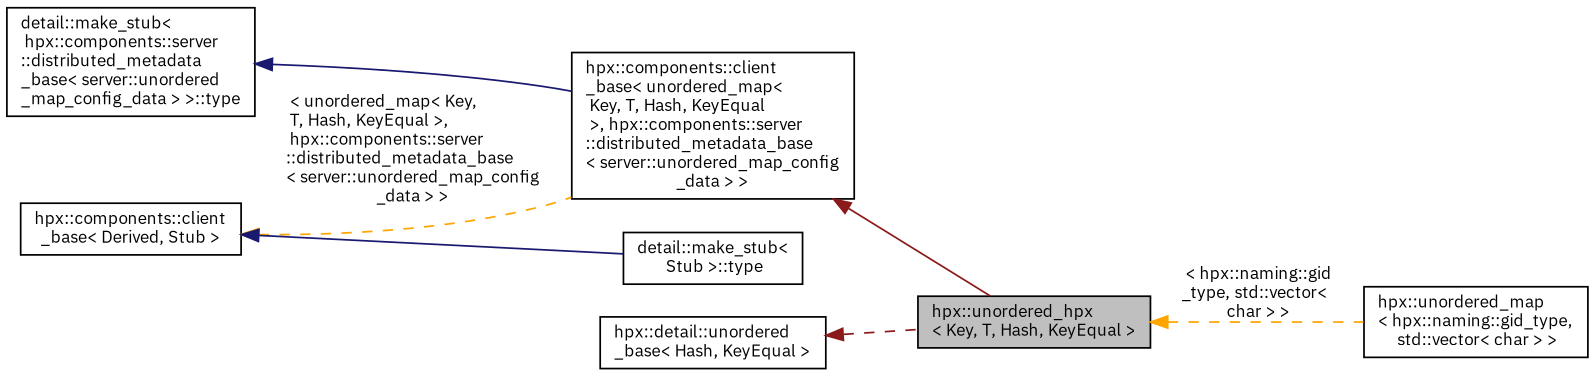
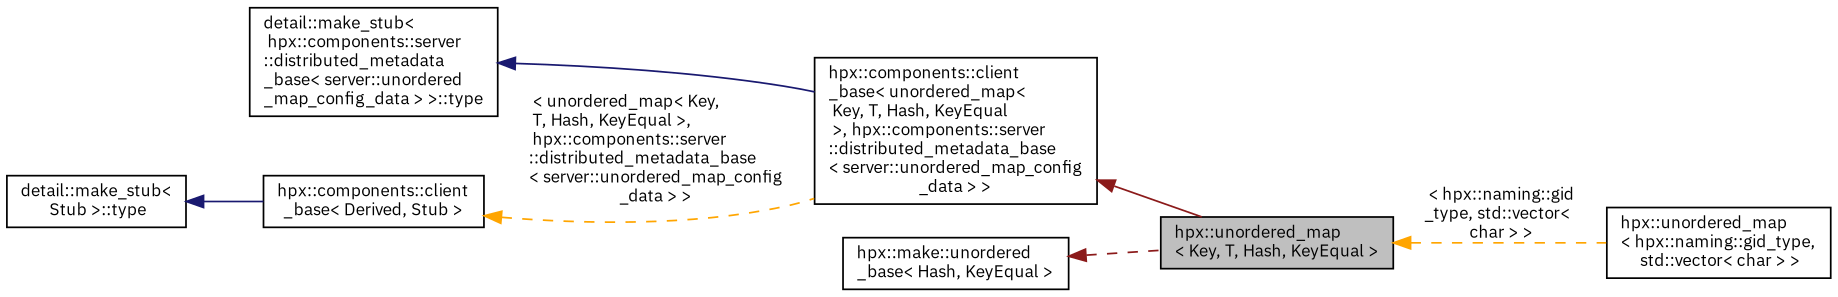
edge "detail::make_stub< Stub >::type" -> "hpx::components::client _base< Derived, Stub >": reversed
node "hpx::unordered_hpx < Key, T, Hash, KeyEqual >": label "hpx::unordered_hpx < Key, T, Hash, KeyEqual >" -> "hpx::unordered_map < Key, T, Hash, KeyEqual >"
node "hpx::detail::unordered _base< Hash, KeyEqual >": label "hpx::detail::unordered _base< Hash, KeyEqual >" -> "hpx::make::unordered _base< Hash, KeyEqual >"
